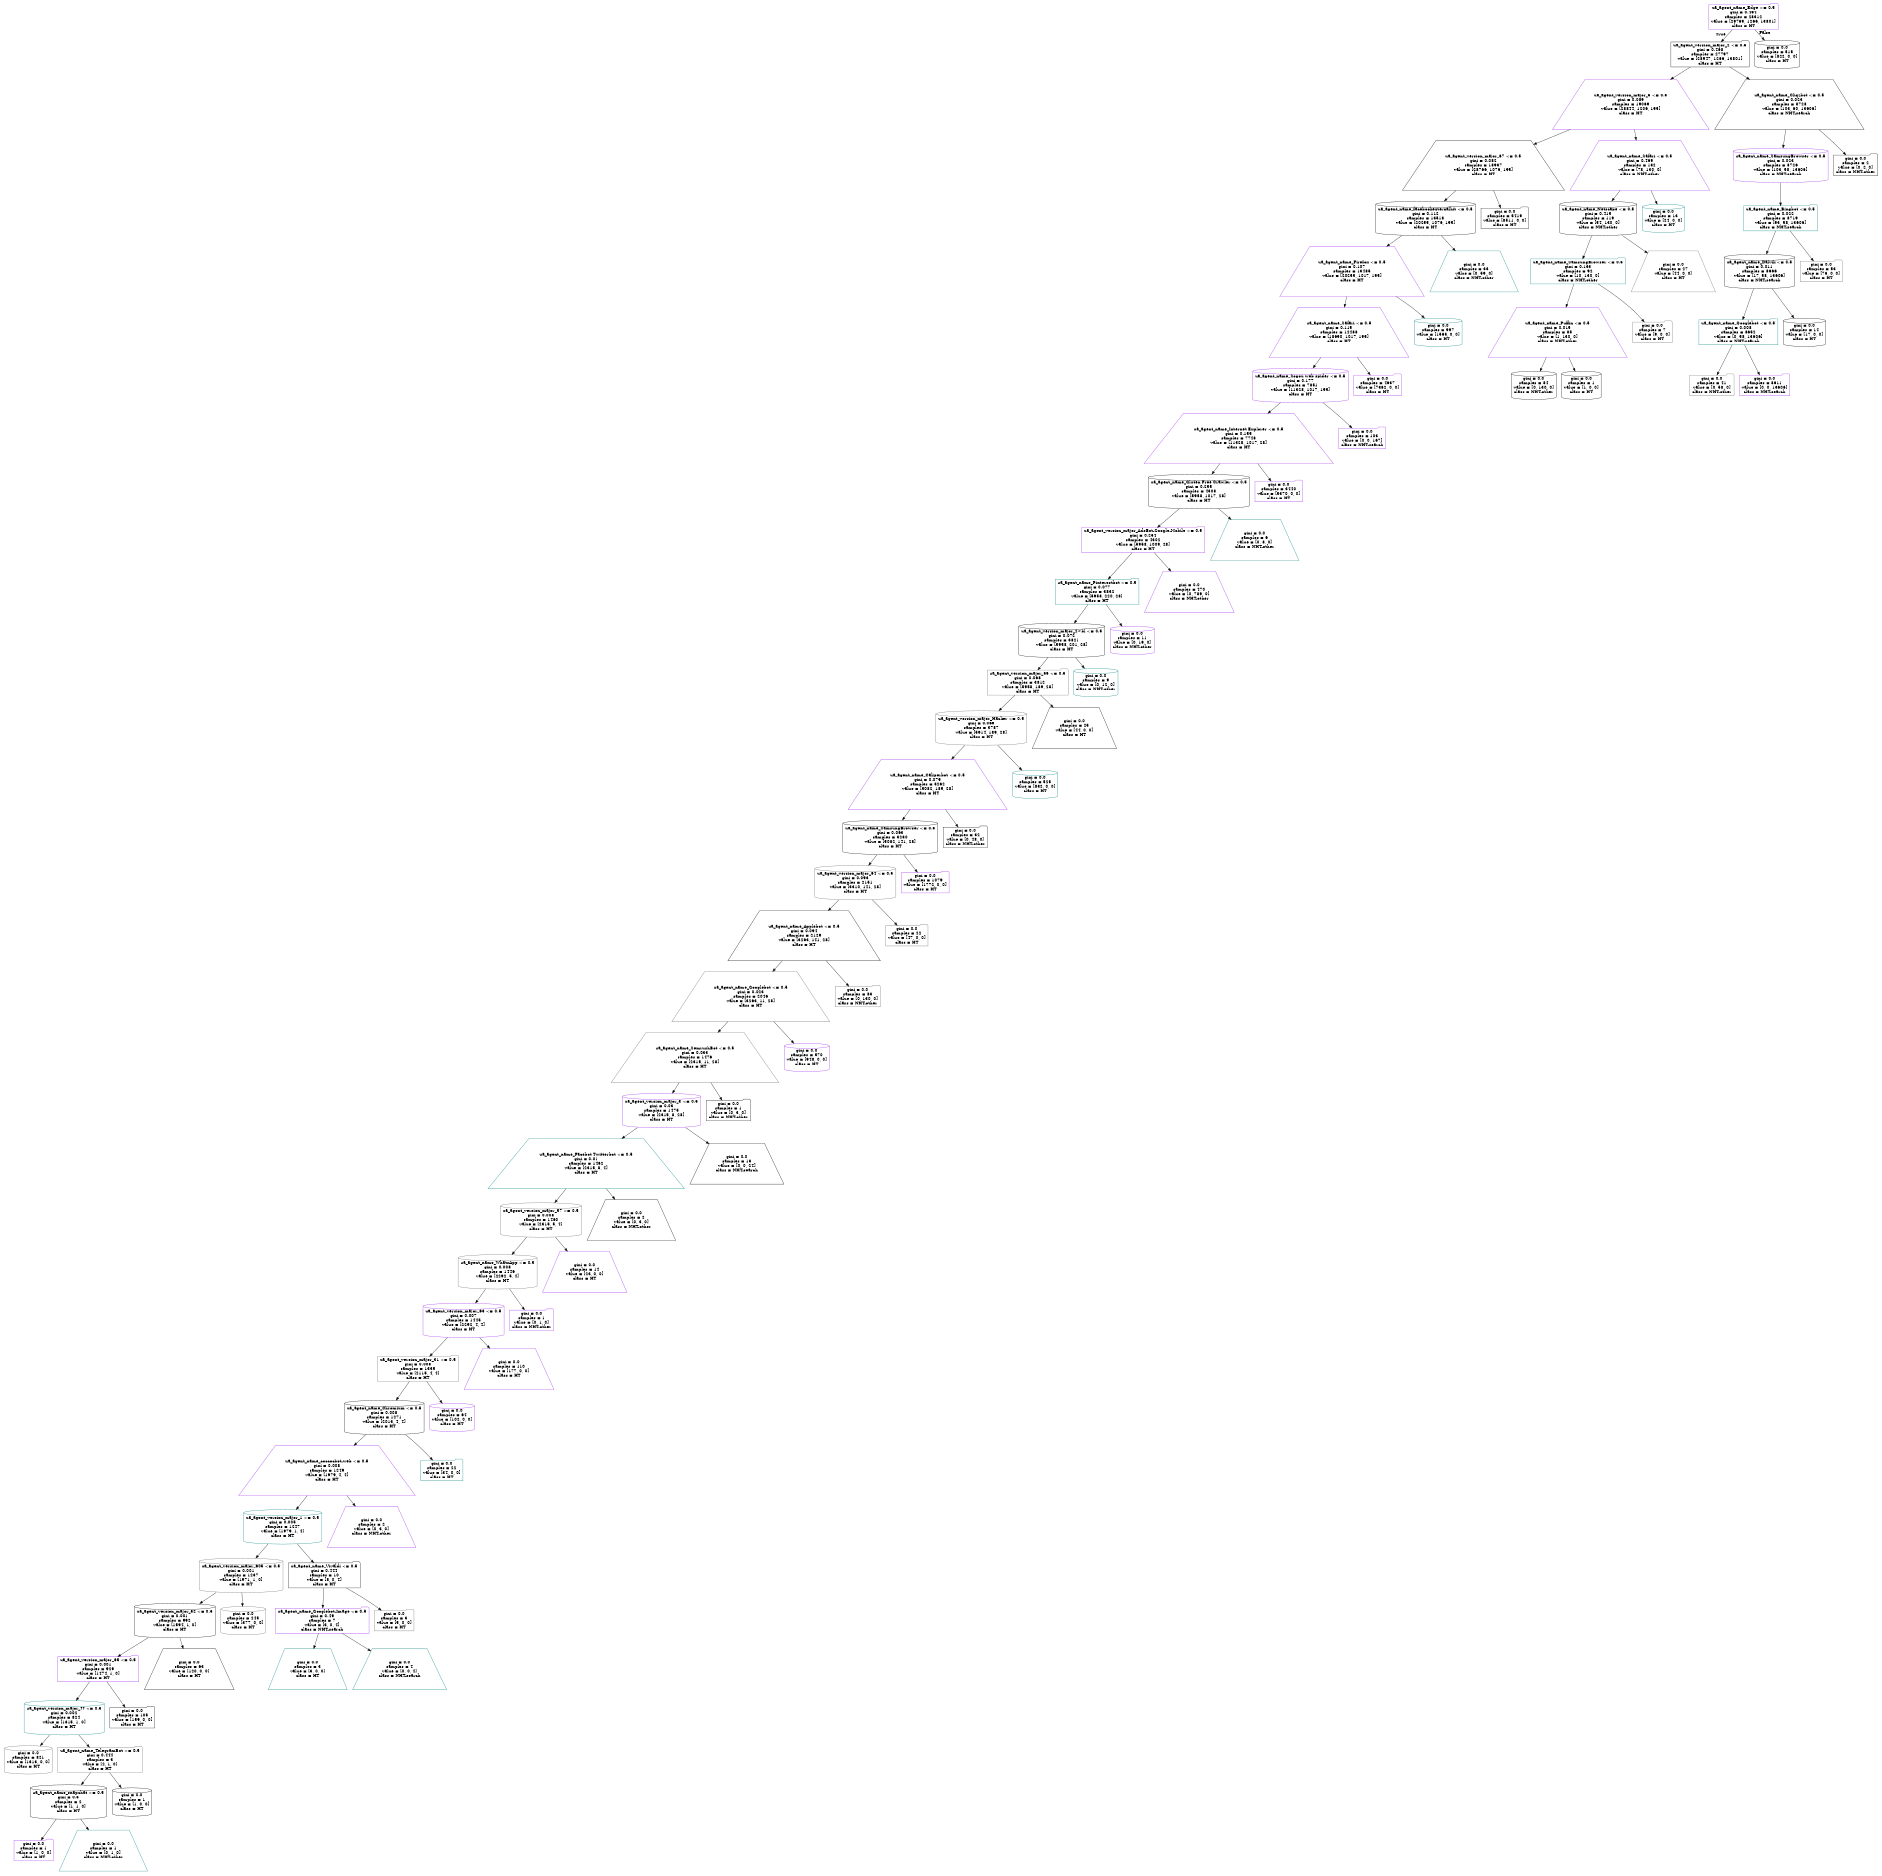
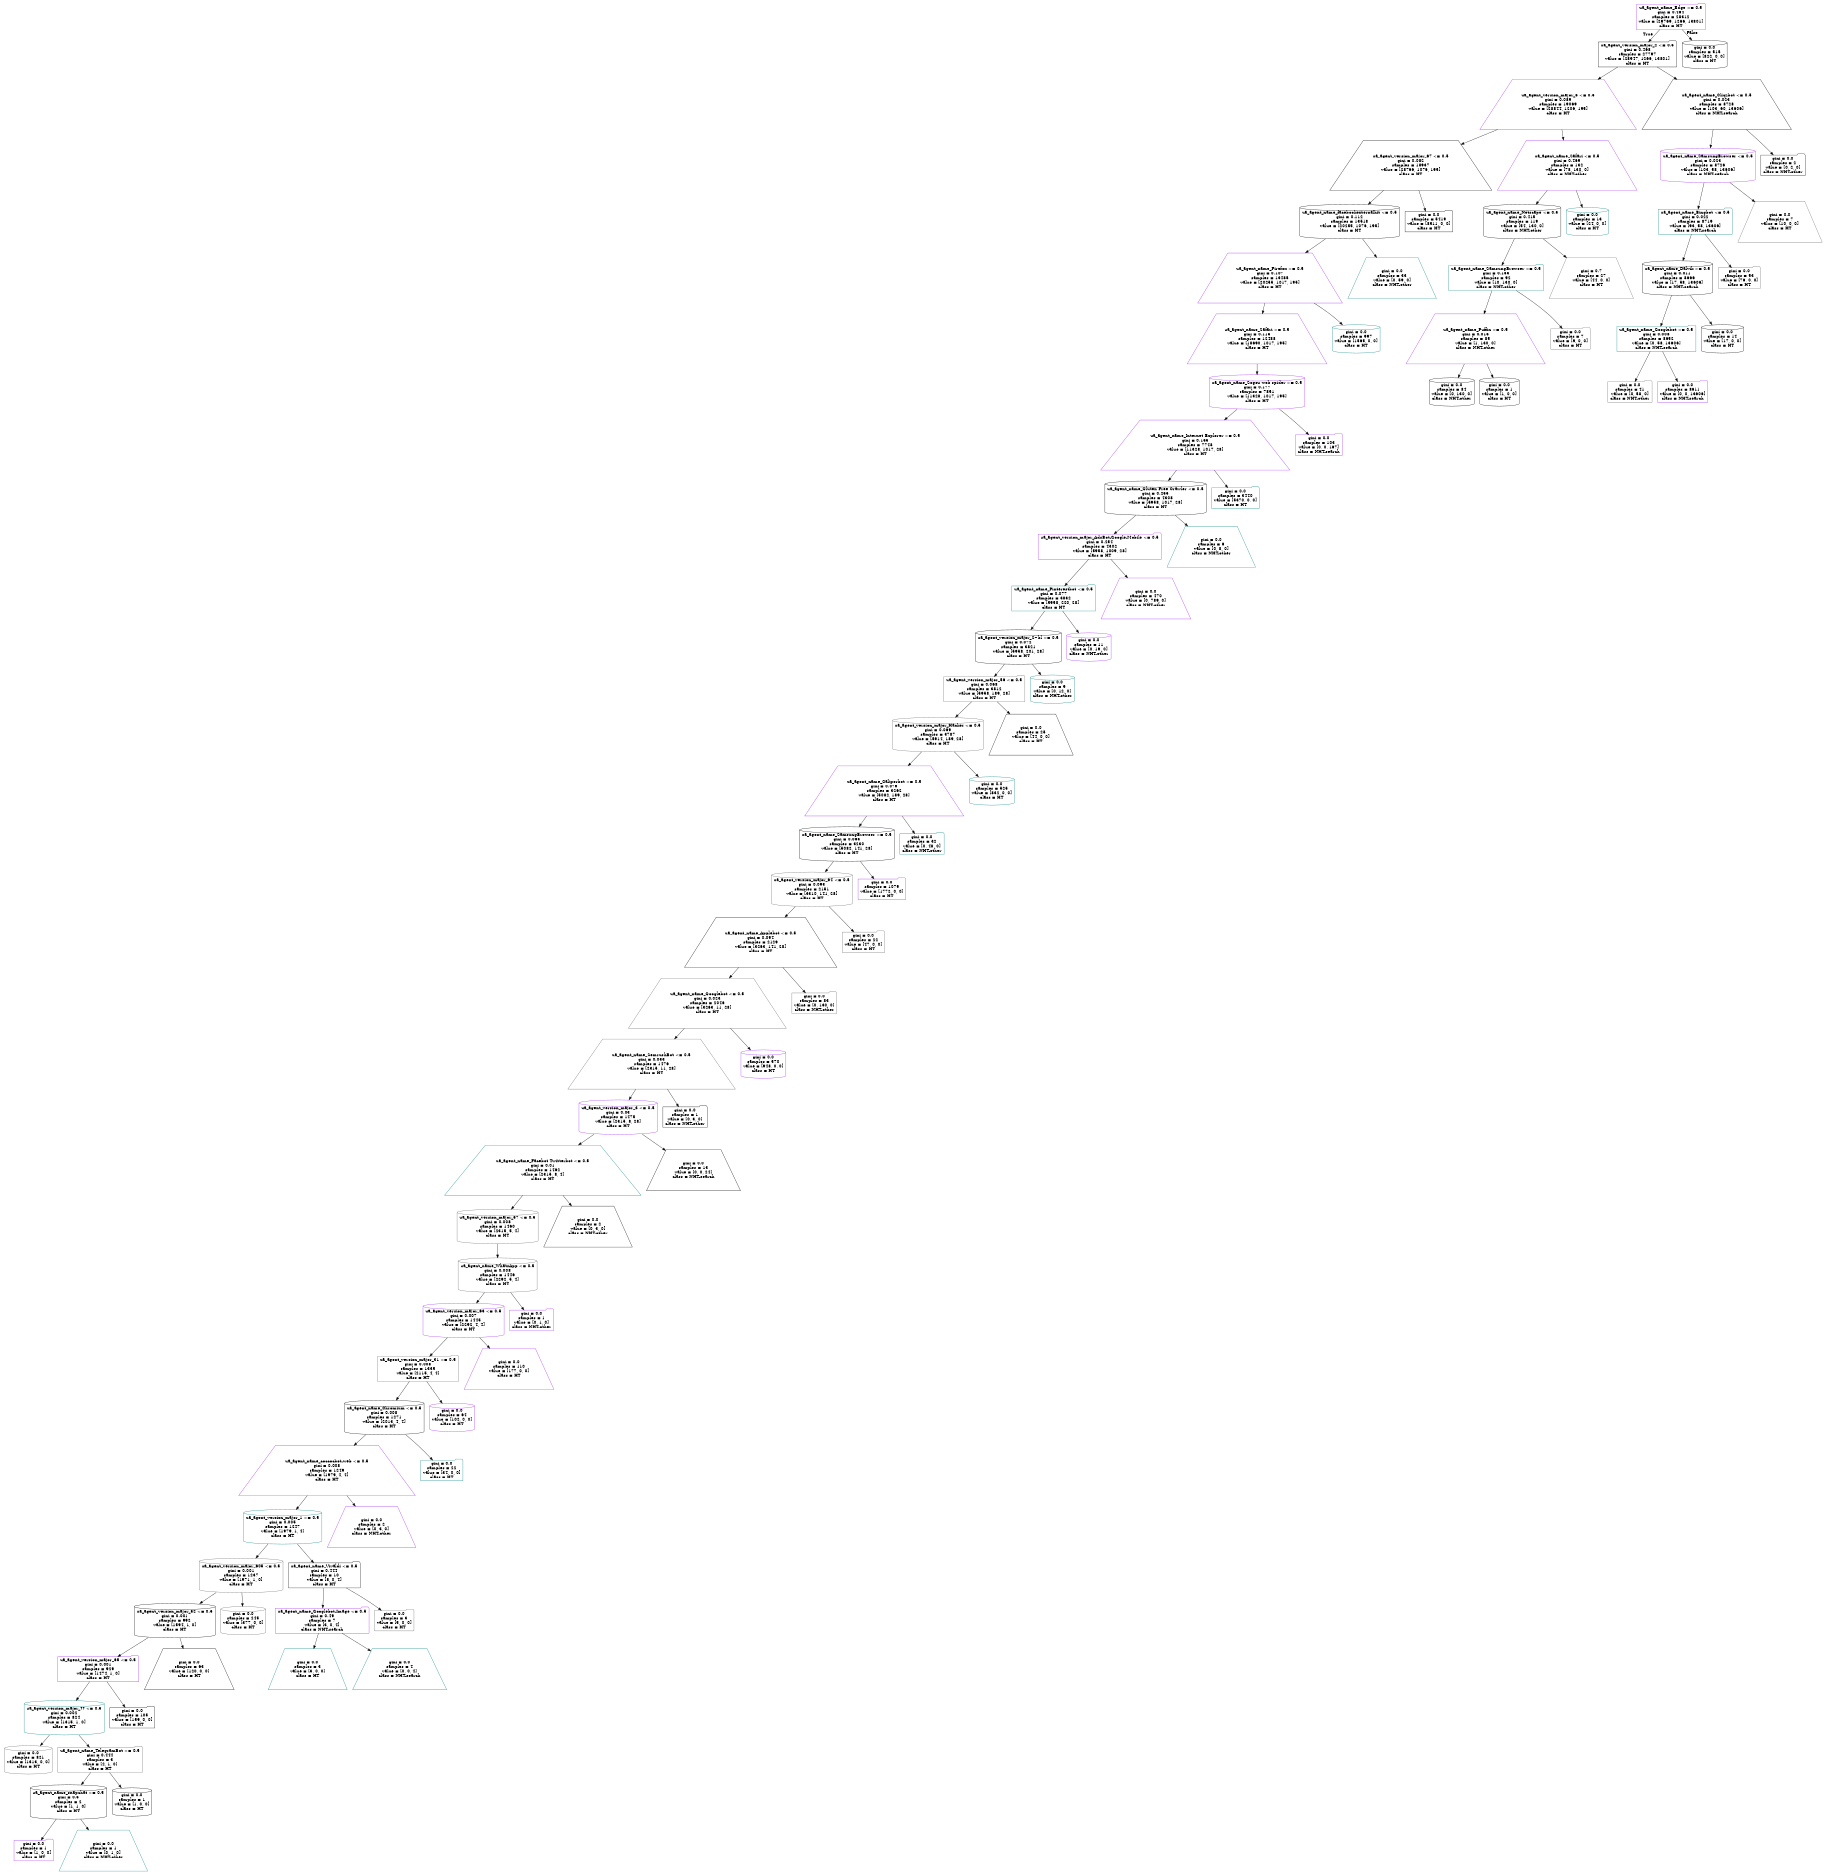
node "gini = 0.0 samples = 7 value = [10, 0, 0] class = HT": added
node "gini = 0.0 samples = 27 value = [44, 0, 0] class = HT": label "gini = 0.0 samples = 27 value = [44, 0, 0] class = HT" -> "gini = 0.7 samples = 27 value = [44, 0, 0] class = HT"
node "gini = 0.0 samples = 4637 value = [7362, 0, 0] class = HT": removed
node "gini = 0.0 samples = 3440 value = [5370, 0, 0] class = HT": color purple -> teal
node "gini = 0.0 samples = 32 value = [0, 48, 0] class = NHT-other": color black -> teal
node "gini = 0.0 samples = 14 value = [23, 0, 0] class = HT": removed
